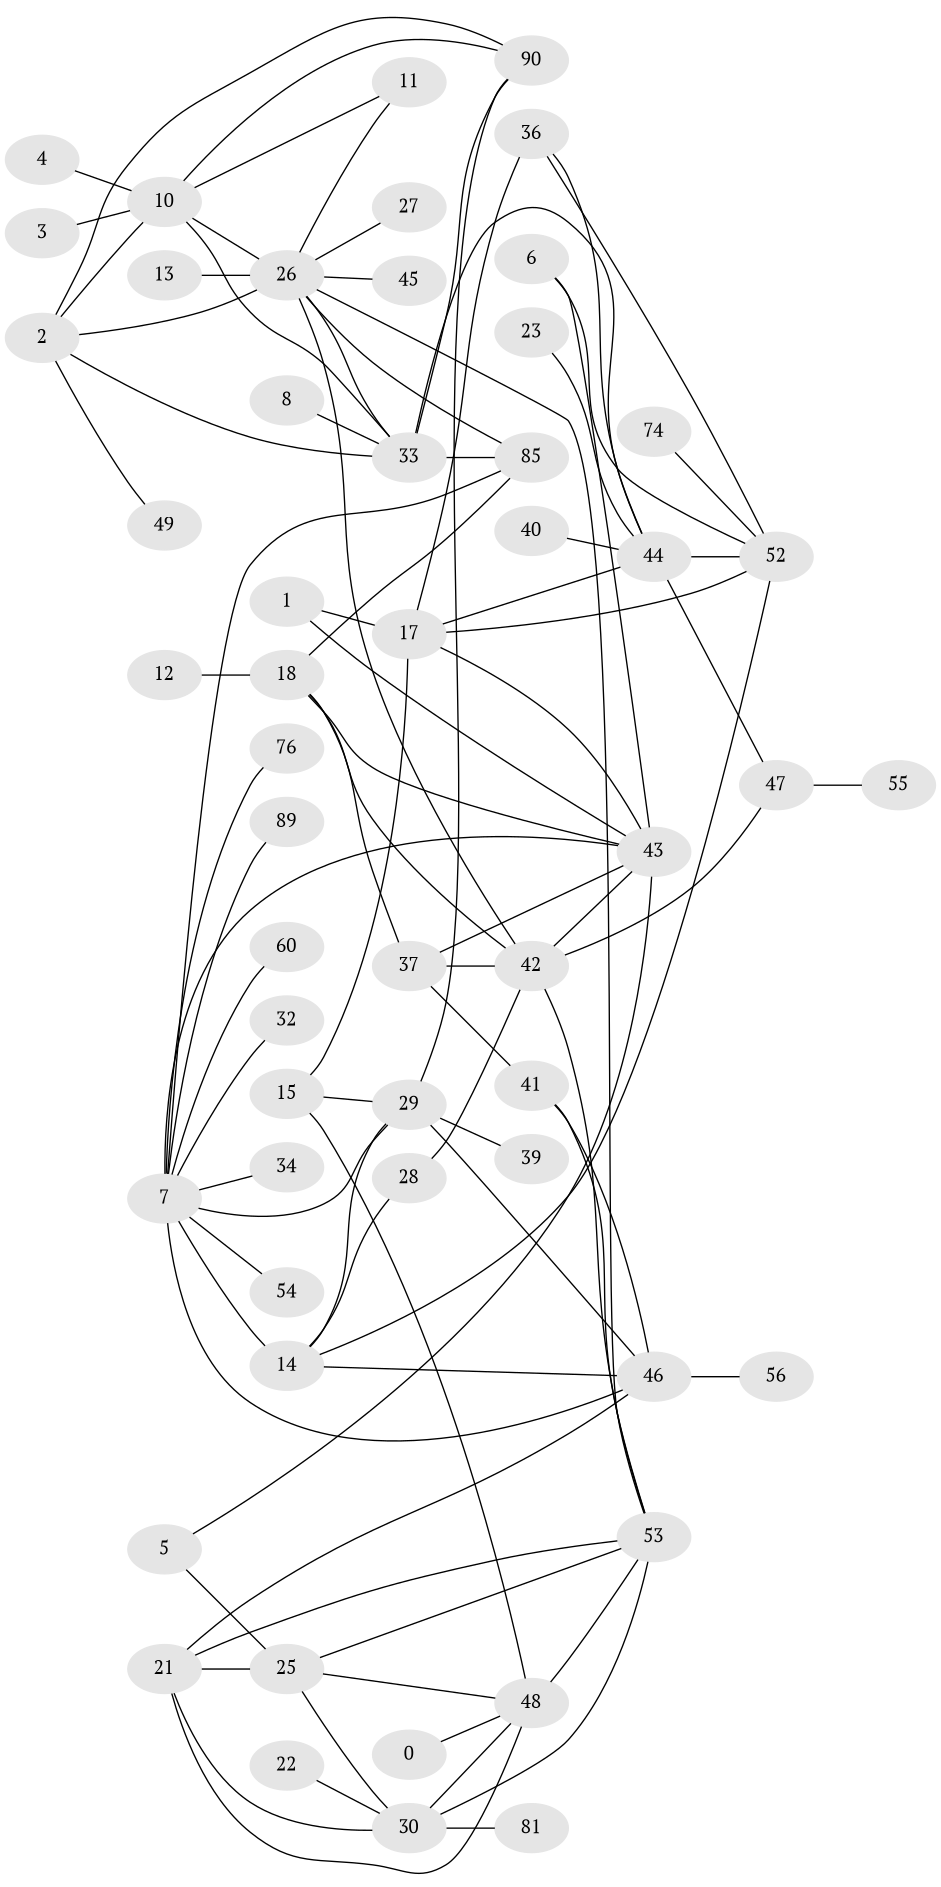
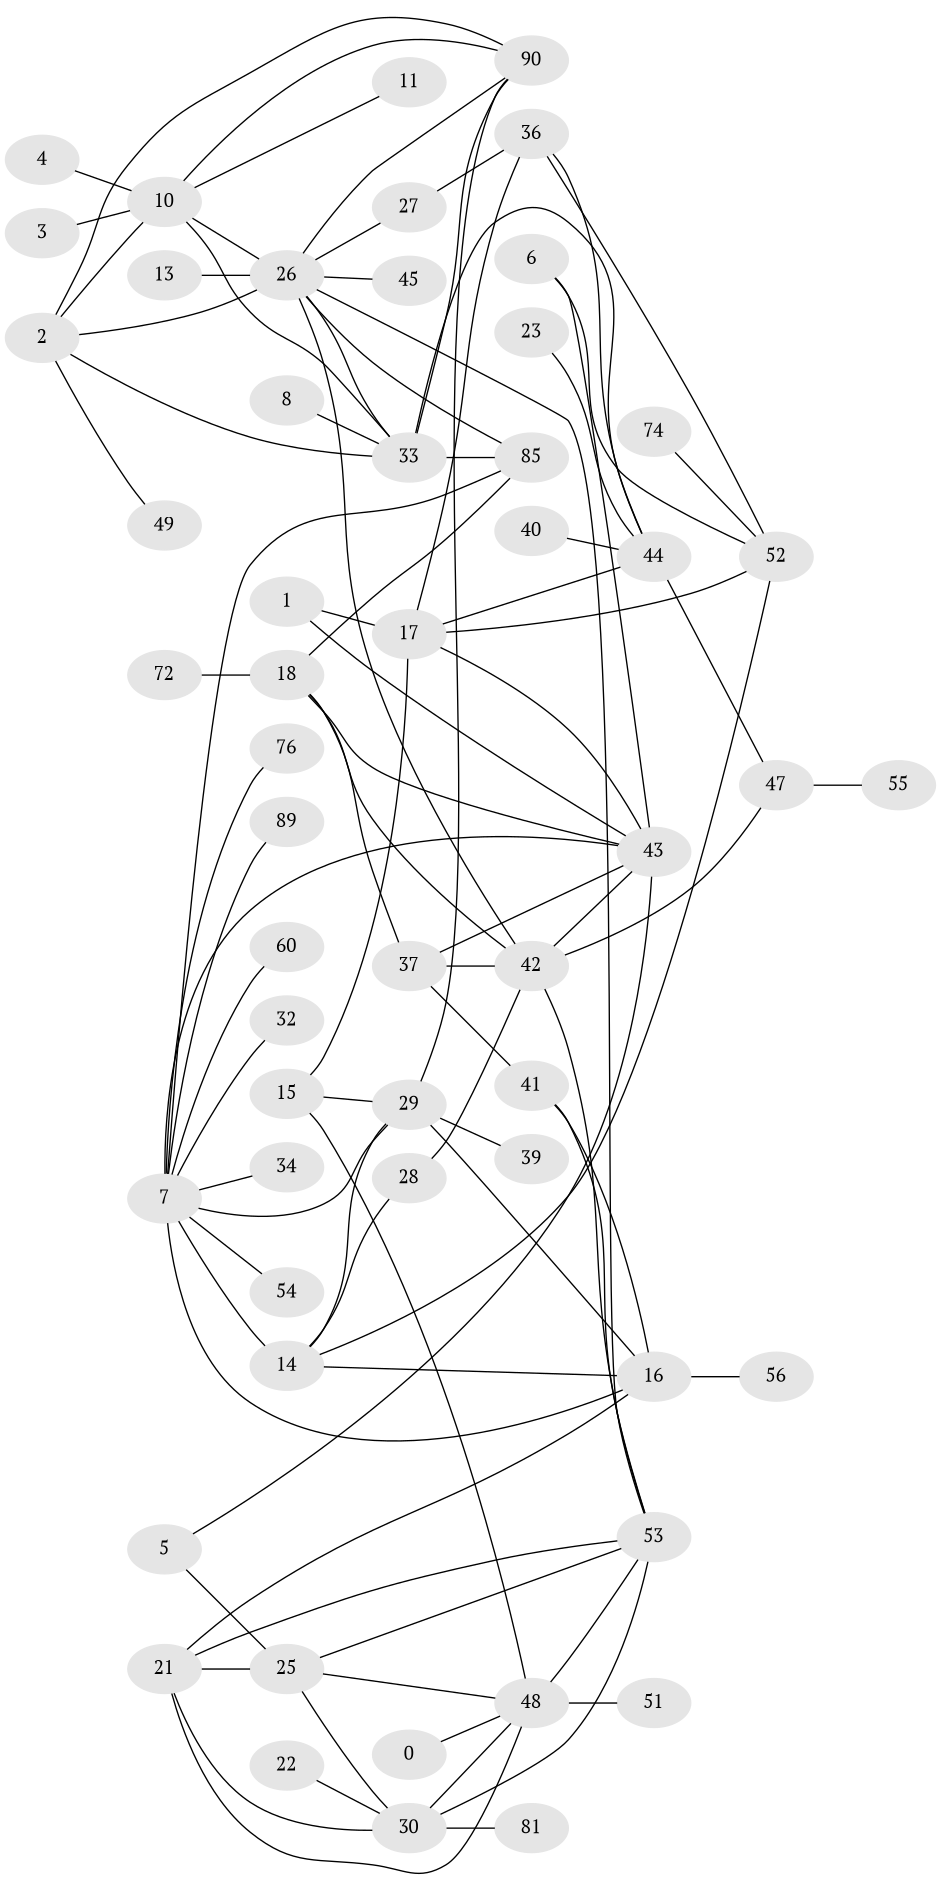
edge "11" -- "26": now "90" -- "26"
edge "36" -- "27": added
edge "44" -- "52": removed
node "12": label "12" -> "72"
node "46": label "46" -> "16"
node "51": added
